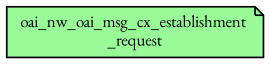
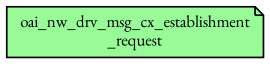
node "oai_nw_oai_msg_cx_establishment _request": label "oai_nw_oai_msg_cx_establishment _request" -> "oai_nw_drv_msg_cx_establishment _request"
